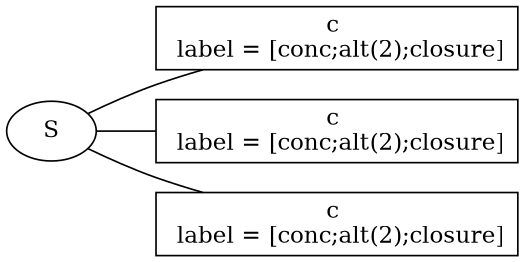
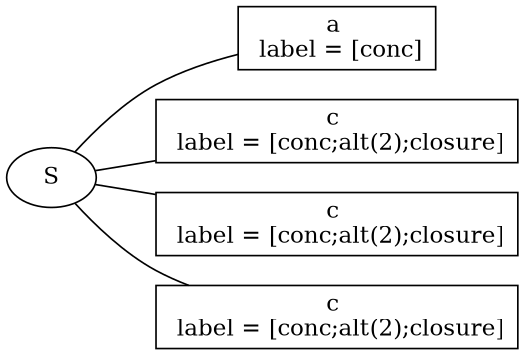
node "a label = [conc]": added
